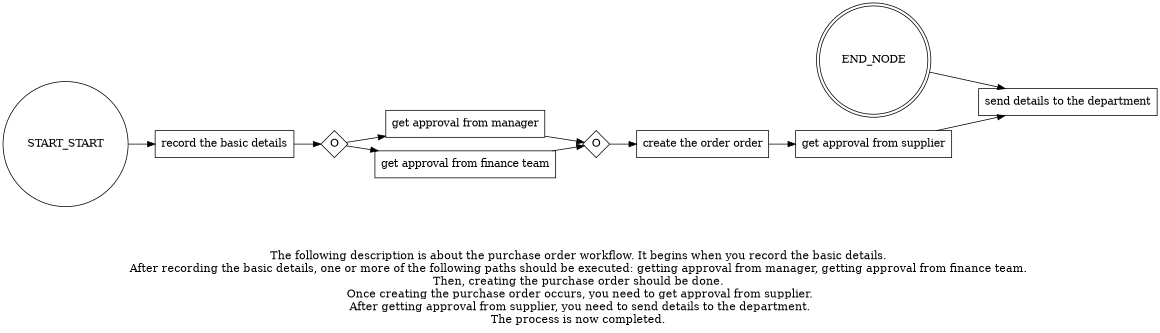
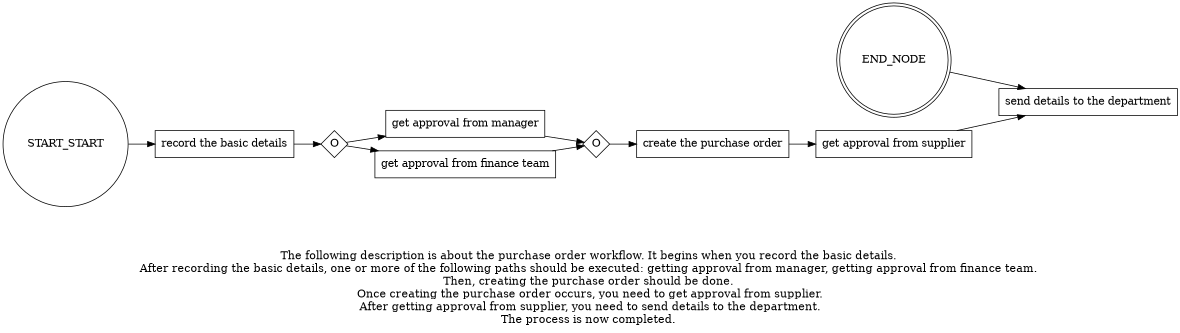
node "create the order order": label "create the order order" -> "create the purchase order"
